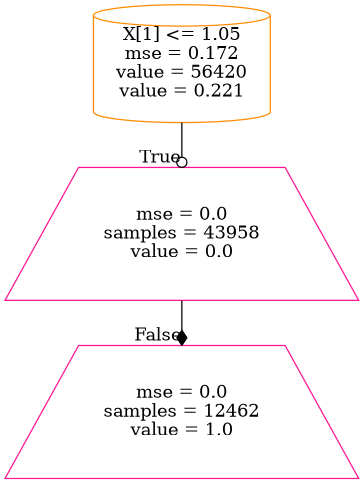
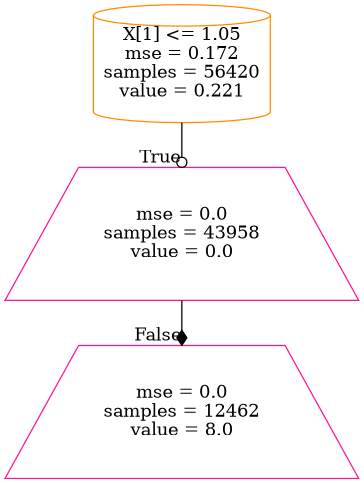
node "X[1] <= 1.05 mse = 0.172 value = 56420 value = 0.221": label "X[1] <= 1.05 mse = 0.172 value = 56420 value = 0.221" -> "X[1] <= 1.05 mse = 0.172 samples = 56420 value = 0.221"
node "mse = 0.0 samples = 12462 value = 1.0": label "mse = 0.0 samples = 12462 value = 1.0" -> "mse = 0.0 samples = 12462 value = 8.0"
